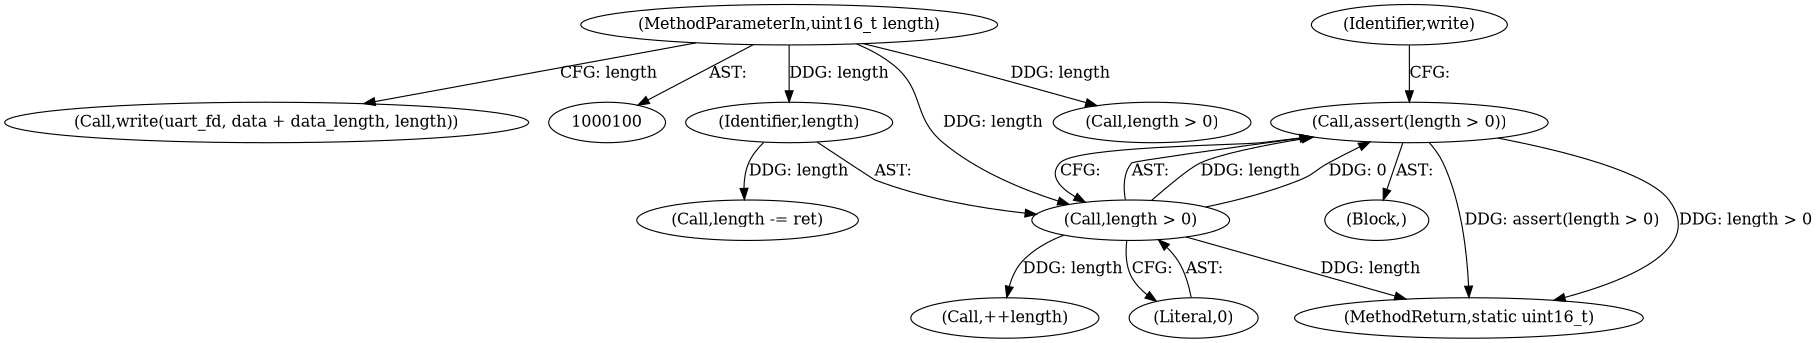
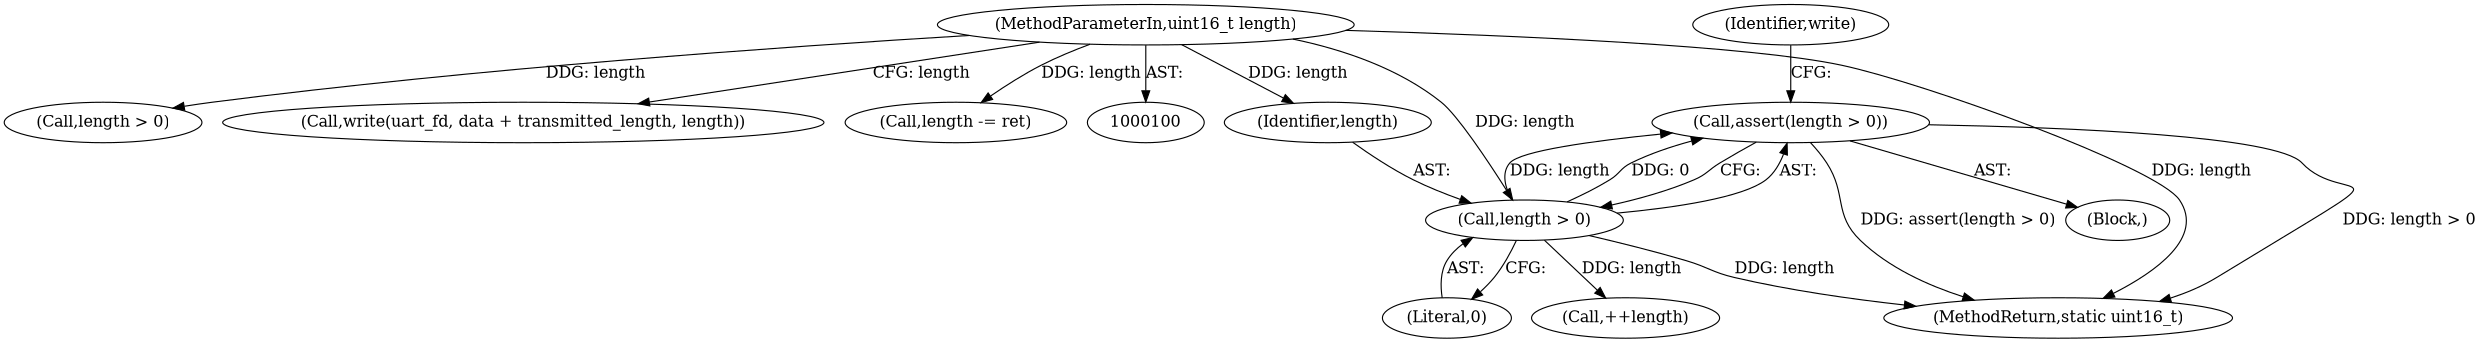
edge "(MethodParameterIn,uint16_t length)" -> "(MethodReturn,static uint16_t)": added, label "DDG: length"
node "(Call,write(uart_fd, data + data_length, length))": label "(Call,write(uart_fd, data + data_length, length))" -> "(Call,write(uart_fd, data + transmitted_length, length))"
edge "(Identifier,length)" -> "(Call,length -= ret)": now "(MethodParameterIn,uint16_t length)" -> "(Call,length -= ret)"
